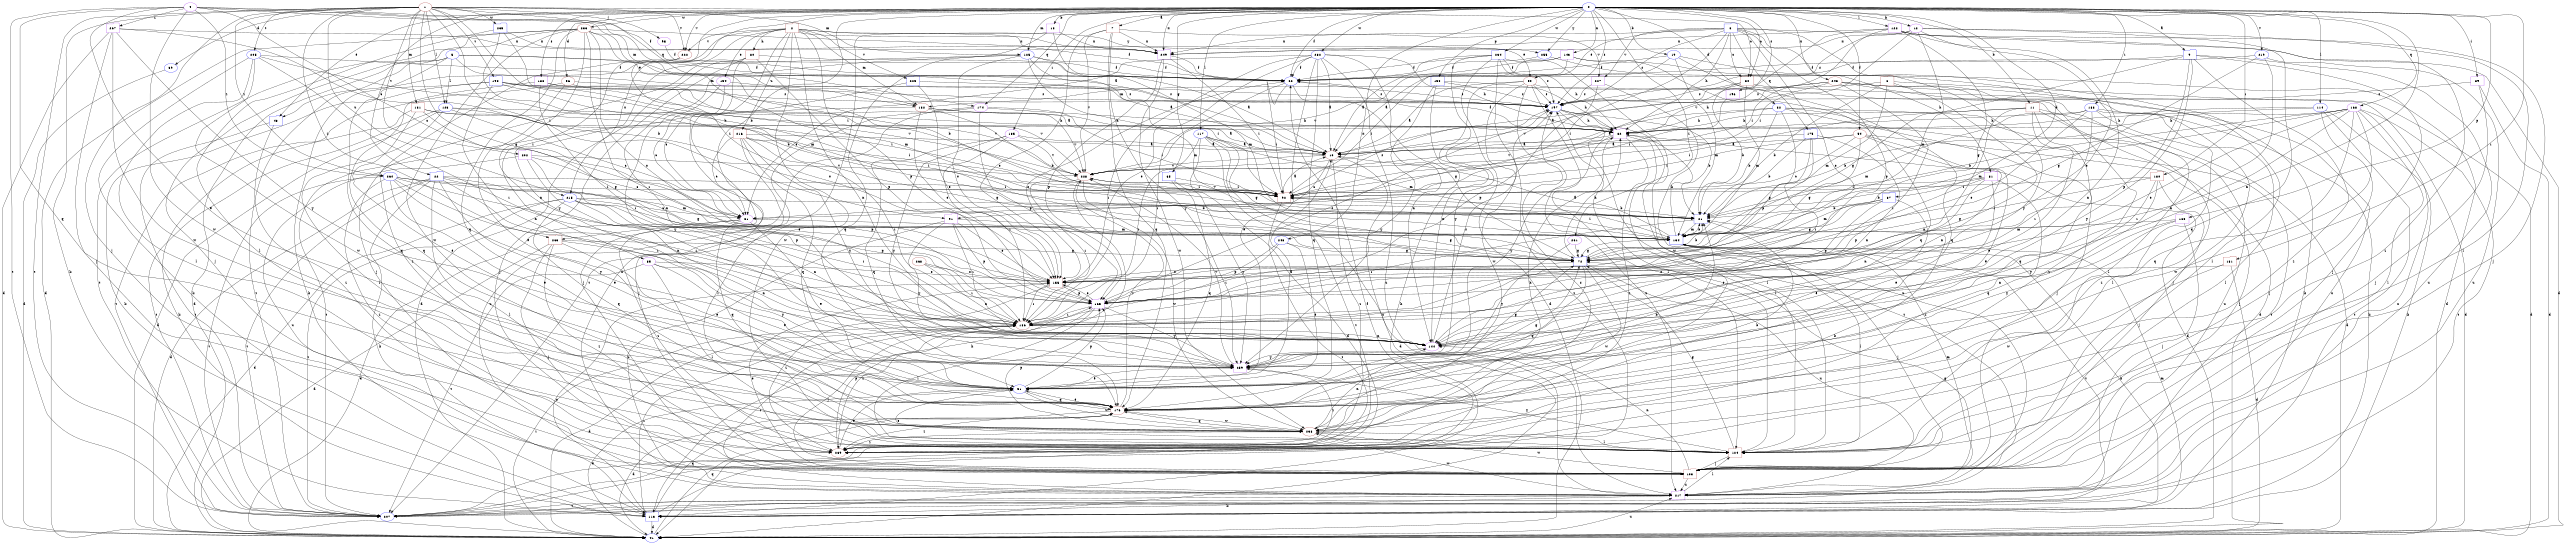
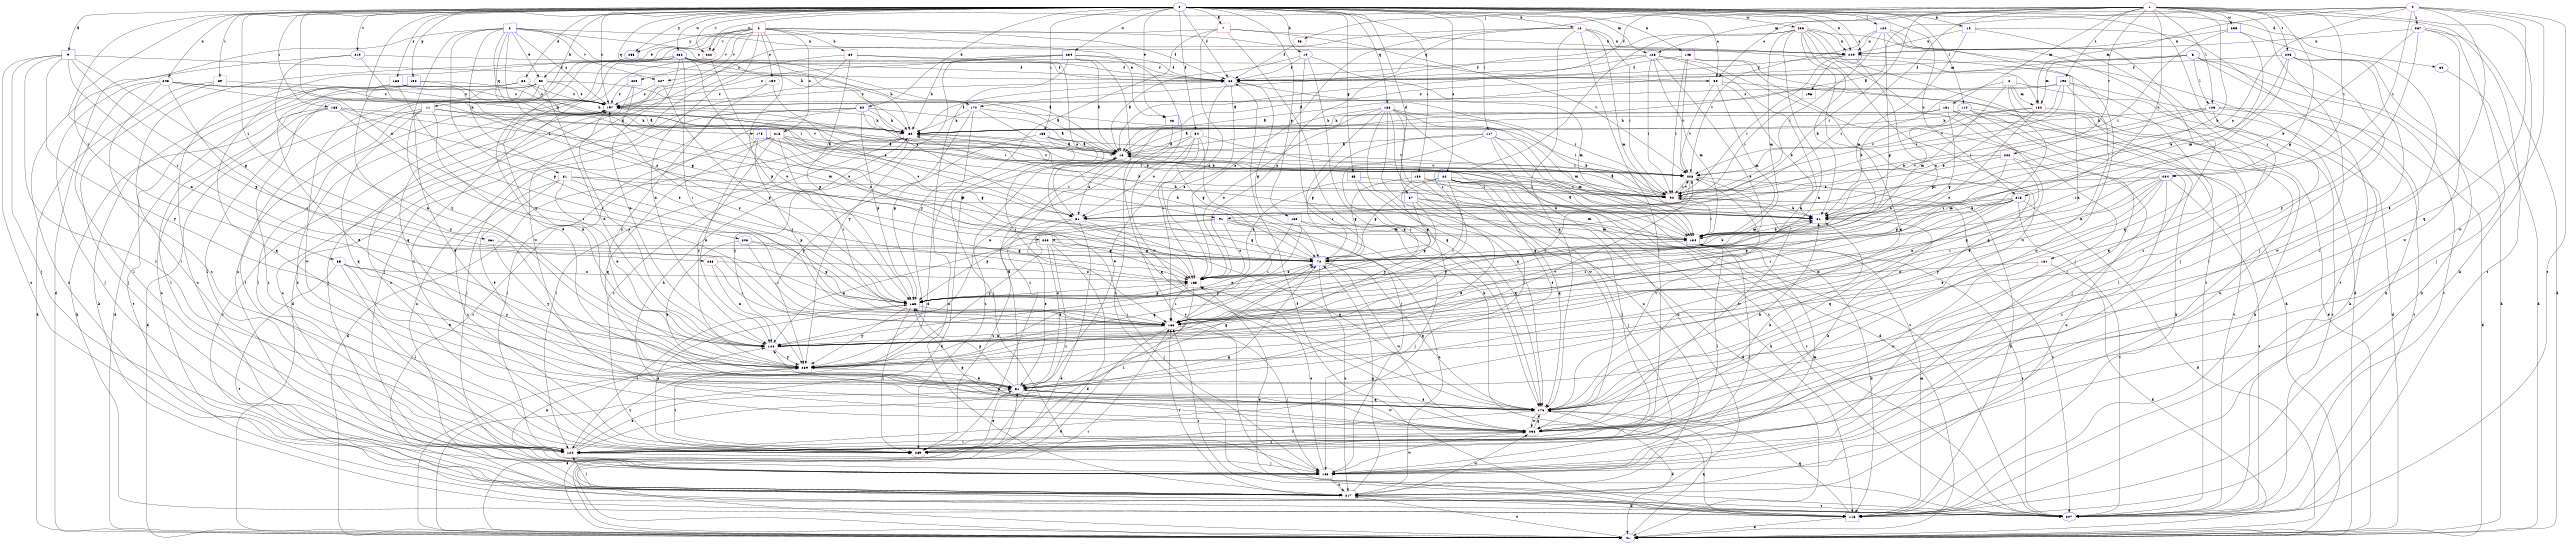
node "267": shape folder -> ellipse
edge "9" -> "268": added, label "z"
